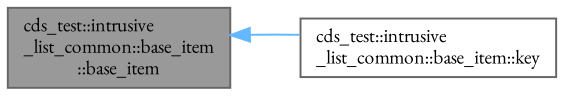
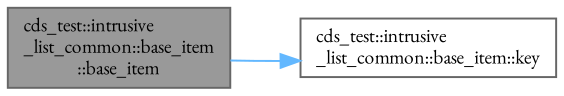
edge "cds_test::intrusive _list_common::base_item::key" -> "cds_test::intrusive _list_common::base_item ::base_item": reversed
